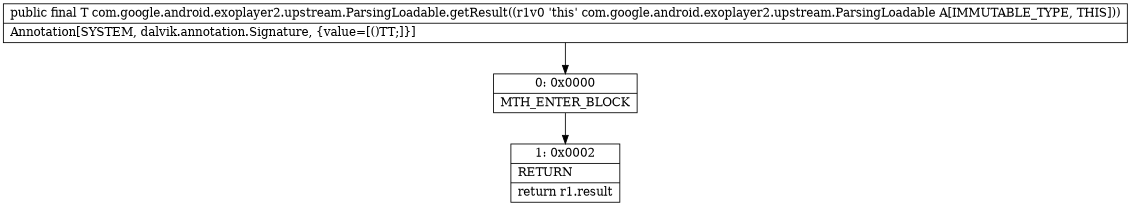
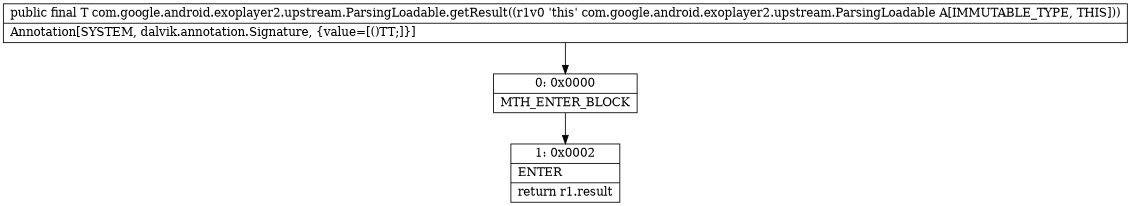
node "1: 0x0002": text "RETURN" -> "ENTER"
